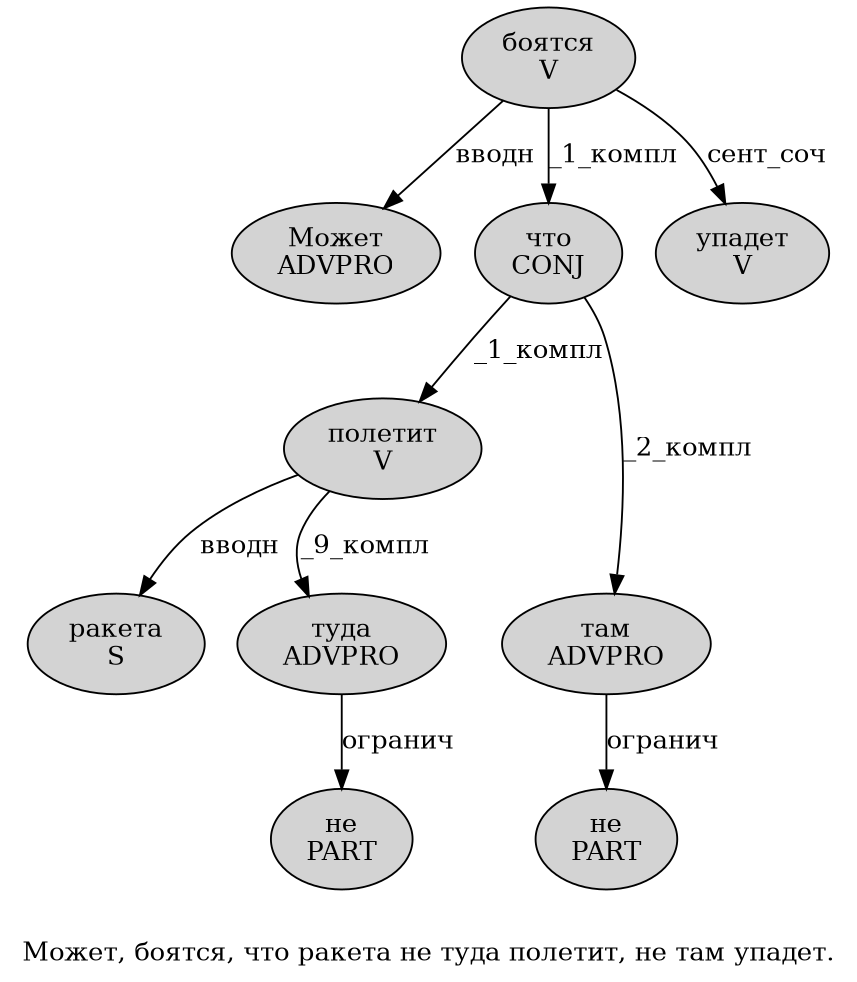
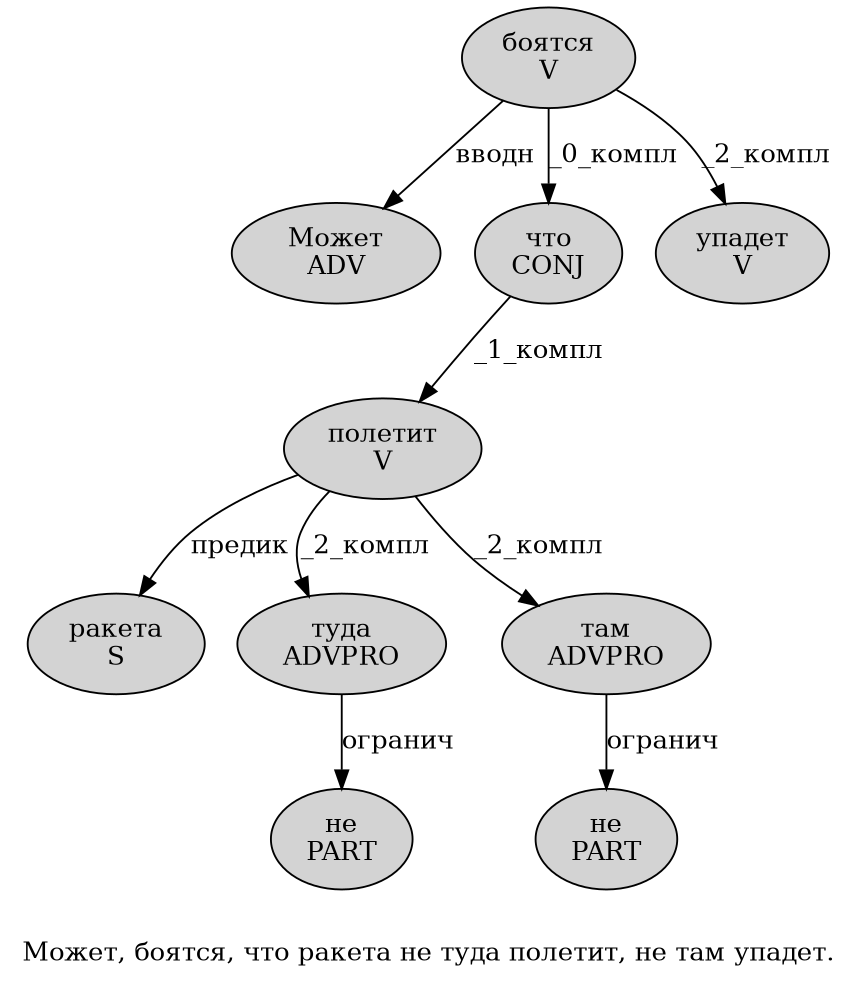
edge "боятся V" -> "что CONJ": label "_1_компл" -> "_0_компл"
edge "боятся V" -> "упадет V": label "сент_соч" -> "_2_компл"
node "Может ADVPRO": label "Может ADVPRO" -> "Может ADV"
edge "что CONJ" -> "там ADVPRO": now "полетит V" -> "там ADVPRO"
edge "полетит V" -> "ракета S": label "вводн" -> "предик"
edge "полетит V" -> "туда ADVPRO": label "_9_компл" -> "_2_компл"
